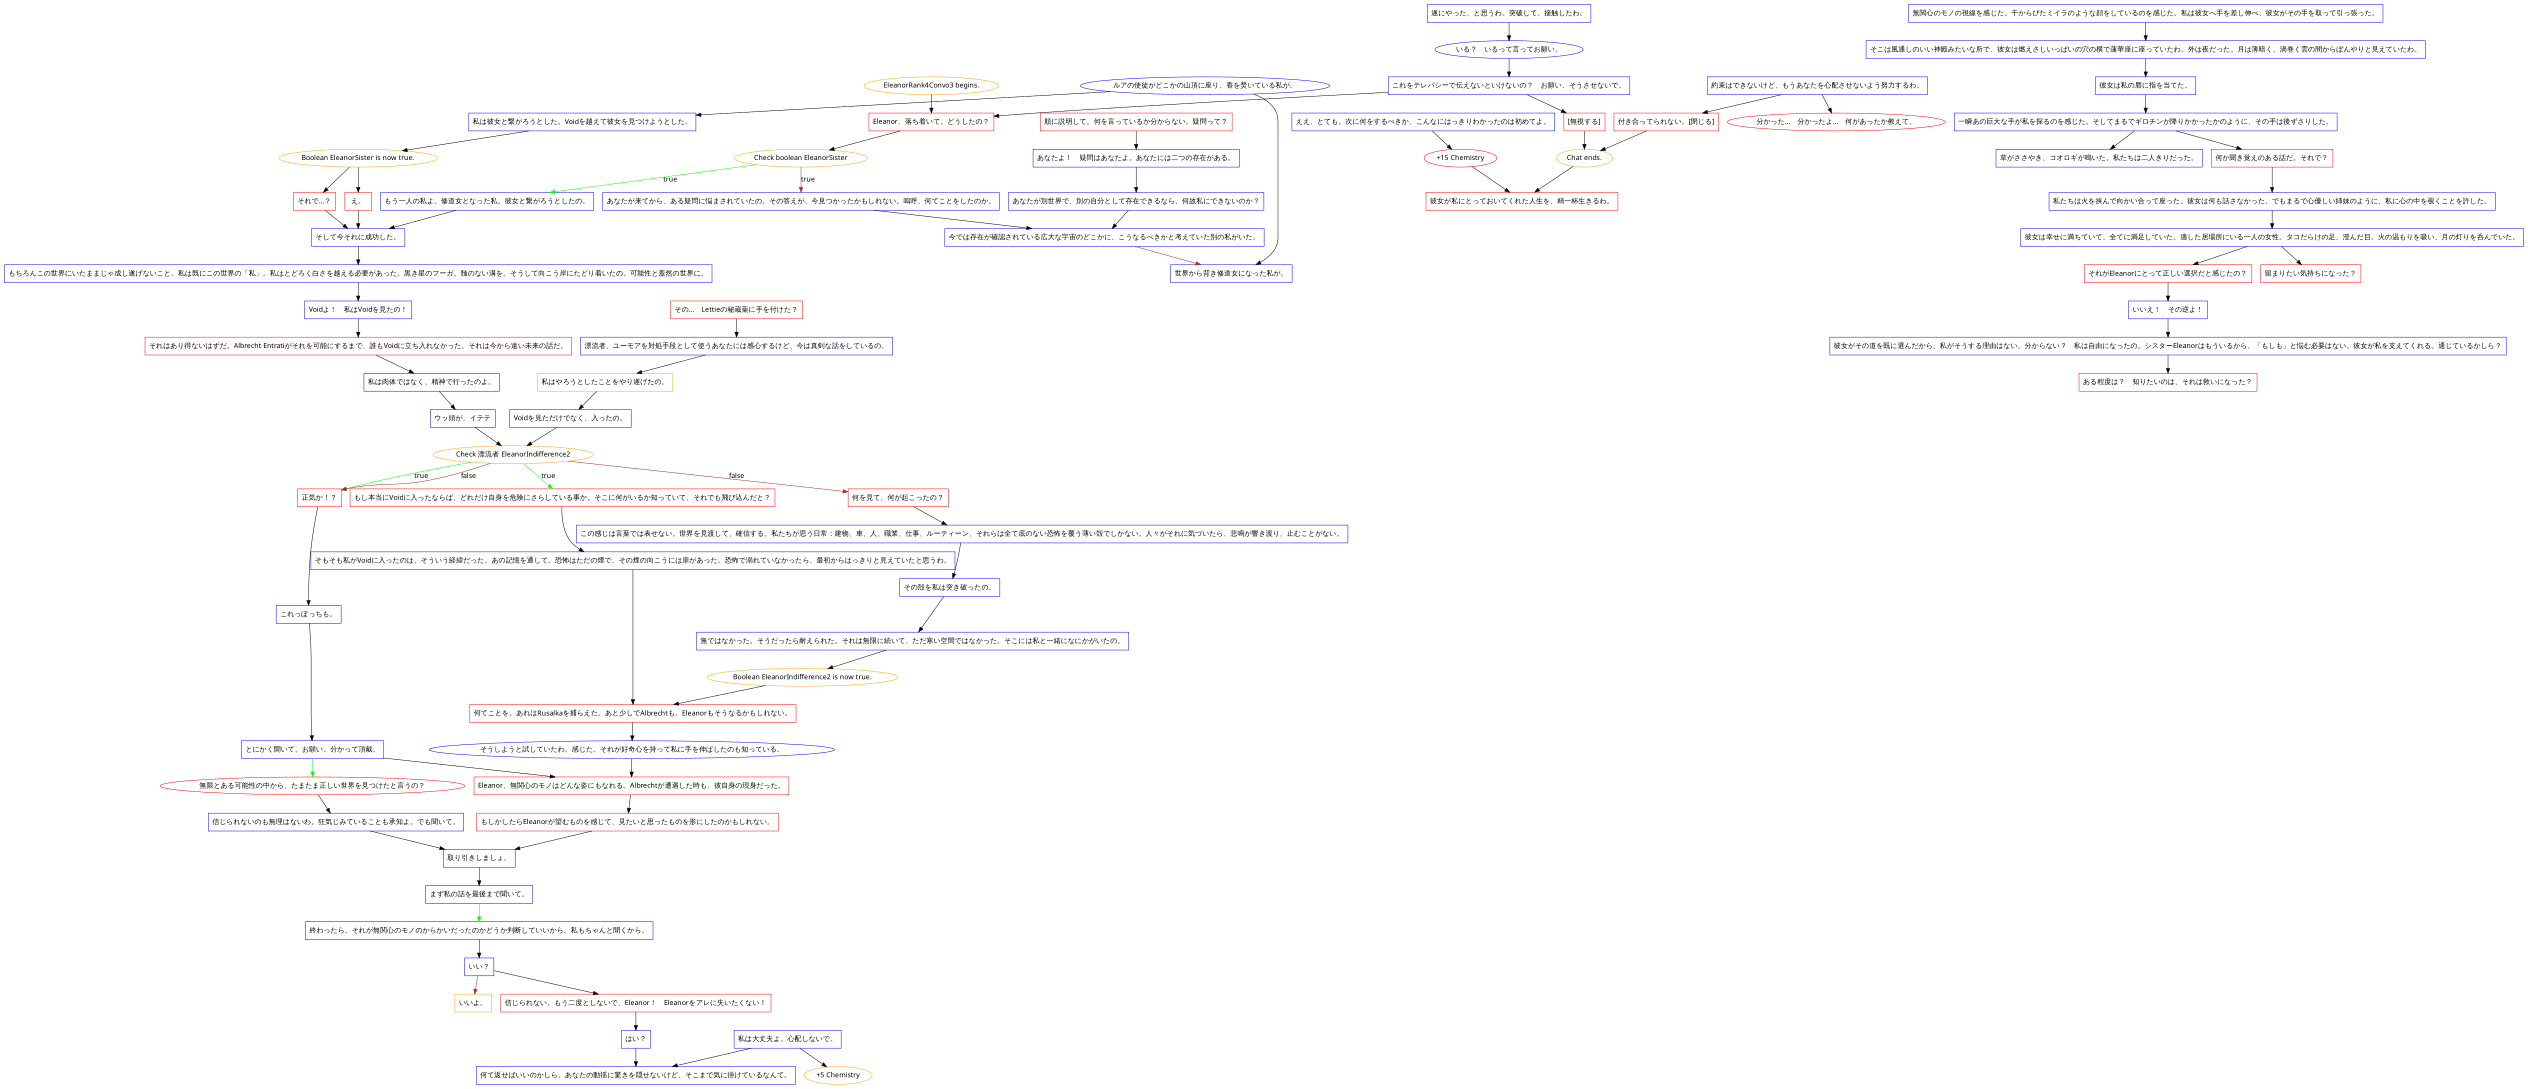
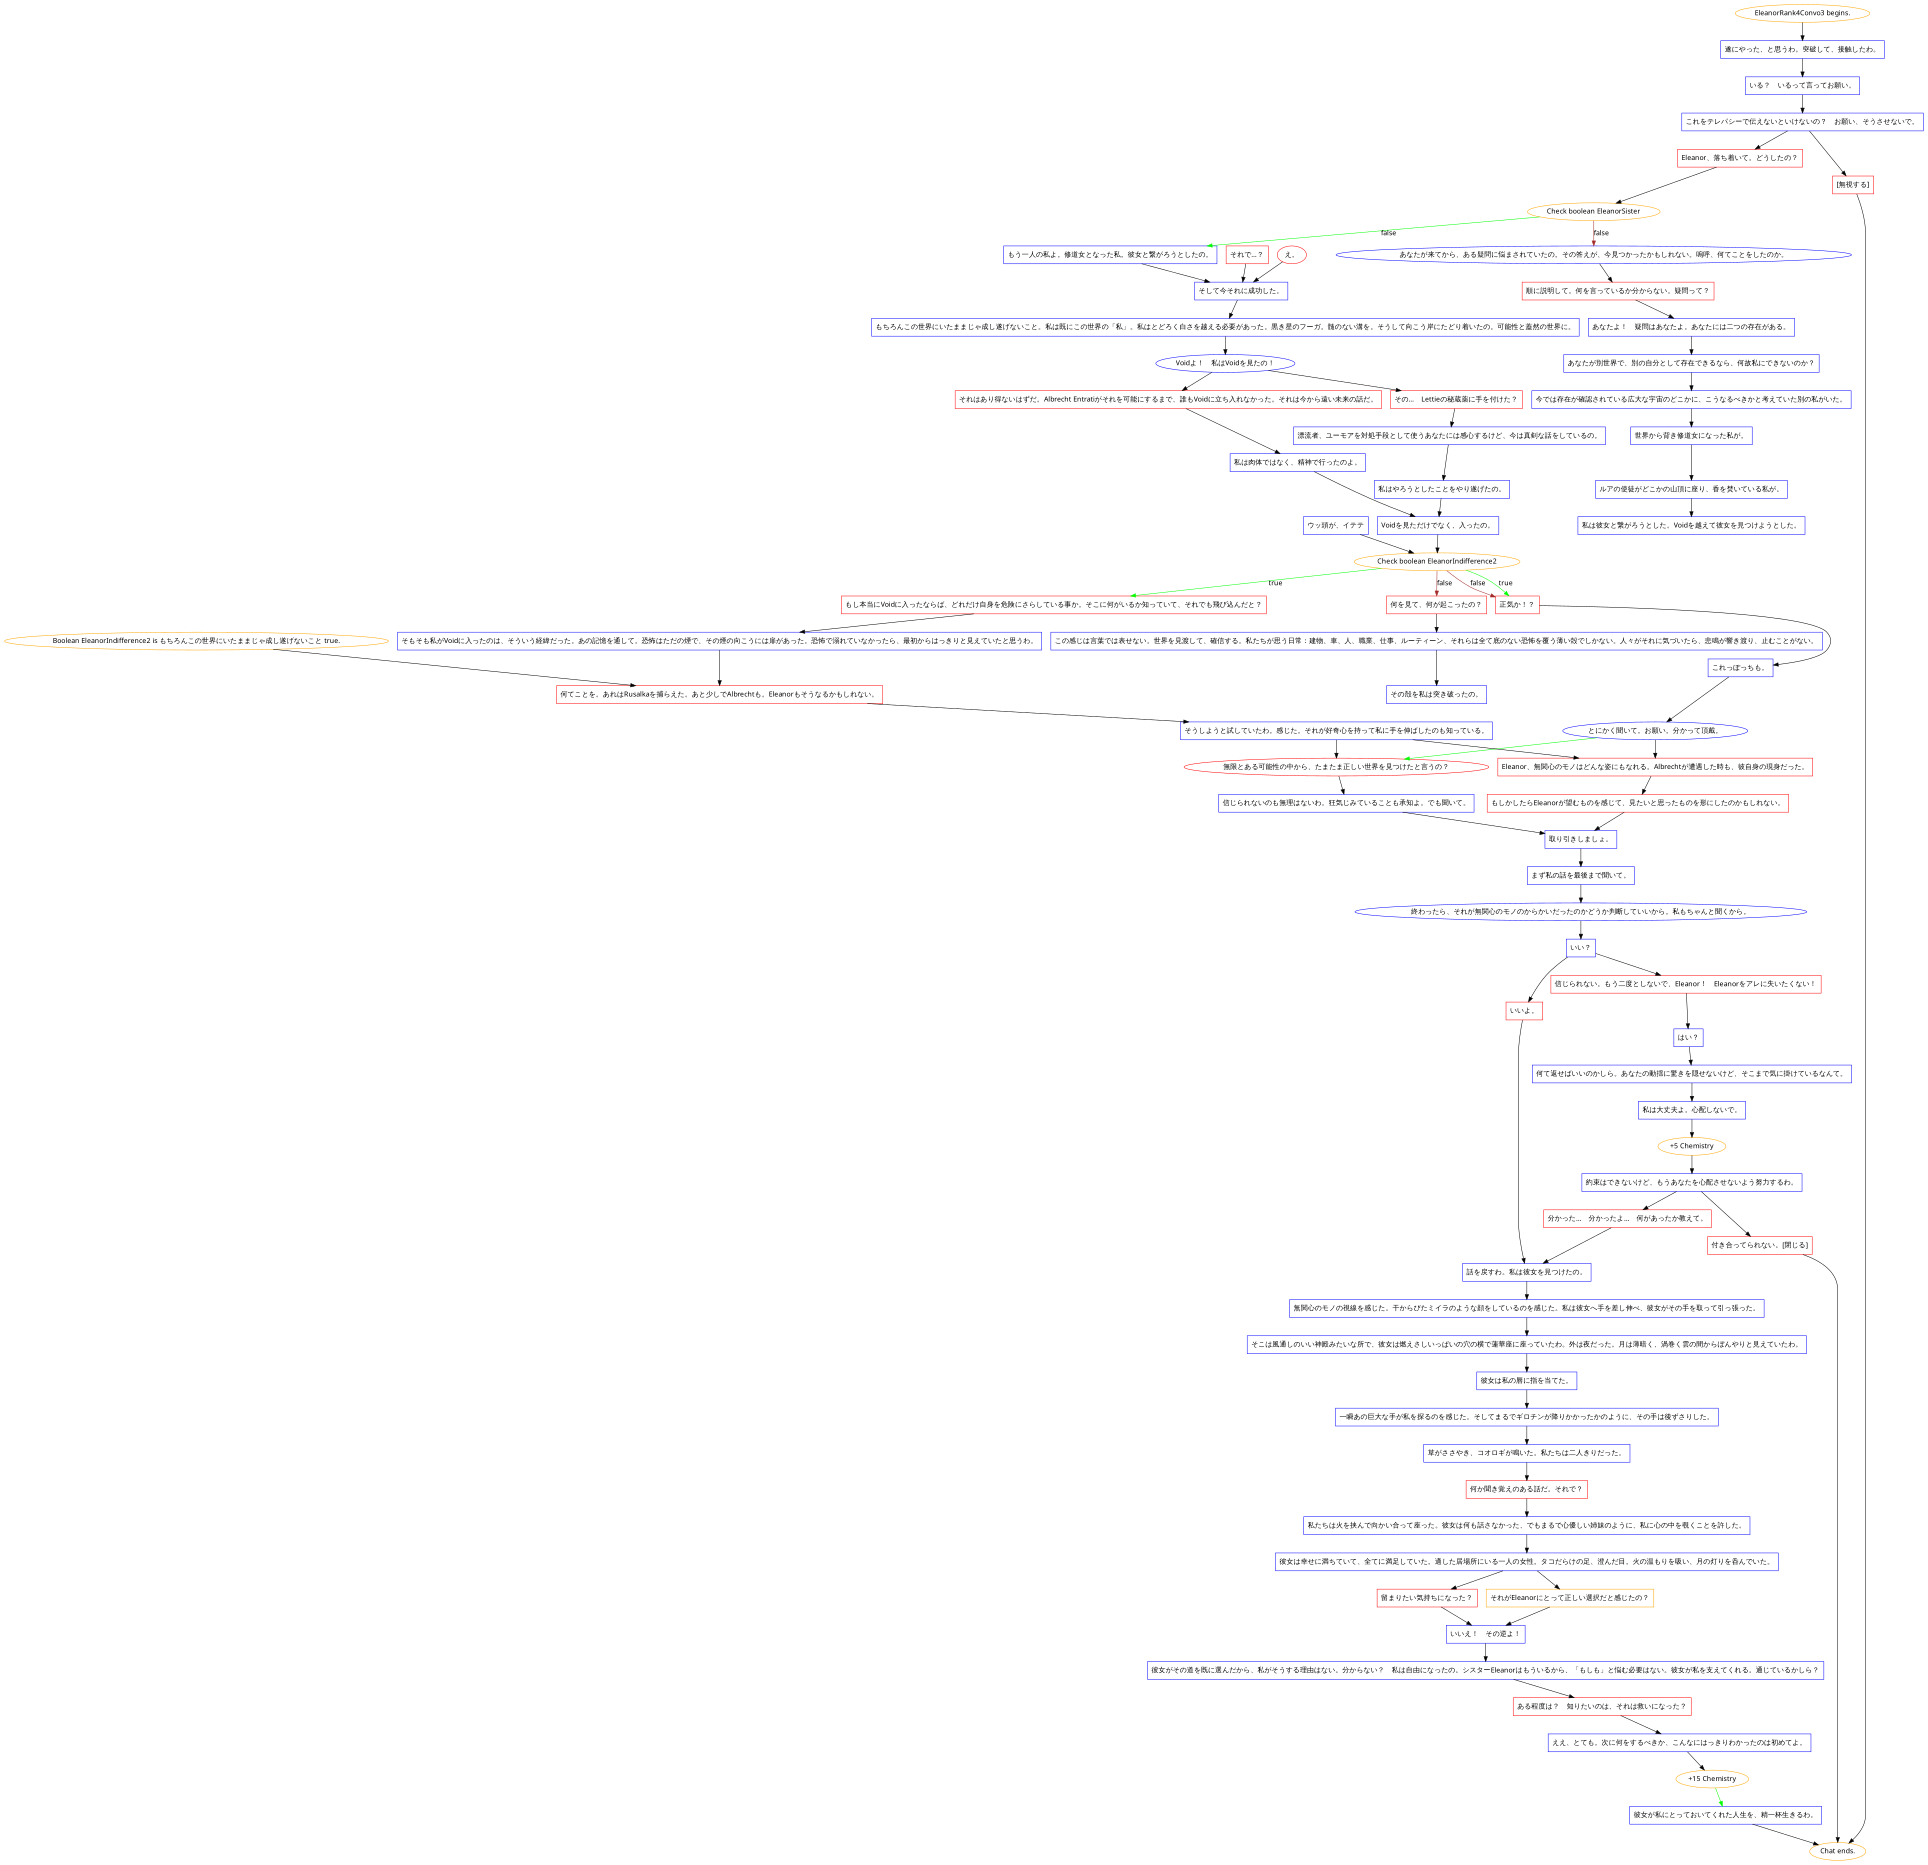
node "いる？　いるって言ってお願い。": shape ellipse -> box
node "ルアの使徒がどこかの山頂に座り、香を焚いている私が。": shape ellipse -> box
edge "EleanorRank4Convo3 begins." -> "Eleanor、落ち着いて。どうしたの？": now "EleanorRank4Convo3 begins." -> "遂にやった、と思うわ。突破して、接触したわ。"
node "分かった…　分かったよ…　何があったか教えて。": shape ellipse -> box
edge "一瞬あの巨大な手が私を探るのを感じた。そしてまるでギロチンが降りかかったかのように、その手は後ずさりした。" -> "何か聞き覚えのある話だ。それで？": now "草がささやき、コオロギが鳴いた。私たちは二人きりだった。" -> "何か聞き覚えのある話だ。それで？"
node "Boolean EleanorSister is now true.": removed
node "+15 Chemistry": color red -> orange
edge "ルアの使徒がどこかの山頂に座り、香を焚いている私が。" -> "世界から背き修道女になった私が。": reversed
edge "+15 Chemistry" -> "彼女が私にとっておいてくれた人生を、精一杯生きるわ。": color black -> green
edge "Chat ends." -> "彼女が私にとっておいてくれた人生を、精一杯生きるわ。": reversed
edge "Check boolean EleanorSister" -> "もう一人の私よ。修道女となった私。彼女と繋がろうとしたの。": label "true" -> "false"
edge "Check boolean EleanorSister" -> "あなたが来てから、ある疑問に悩まされていたの。その答えが、今見つかったかもしれない。嗚呼、何てことをしたのか。": label "true" -> "false"
node "え。": shape box -> ellipse
node "あなたが来てから、ある疑問に悩まされていたの。その答えが、今見つかったかもしれない。嗚呼、何てことをしたのか。": shape box -> ellipse
node "彼女が私にとっておいてくれた人生を、精一杯生きるわ。": color red -> blue
edge "あなたが来てから、ある疑問に悩まされていたの。その答えが、今見つかったかもしれない。嗚呼、何てことをしたのか。" -> "今では存在が確認されている広大な宇宙のどこかに、こうなるべきかと考えていた別の私がいた。": now "あなたが来てから、ある疑問に悩まされていたの。その答えが、今見つかったかもしれない。嗚呼、何てことをしたのか。" -> "順に説明して。何を言っているか分からない。疑問って？"
edge "今では存在が確認されている広大な宇宙のどこかに、こうなるべきかと考えていた別の私がいた。" -> "世界から背き修道女になった私が。": color brown -> black
node "それがEleanorにとって正しい選択だと感じたの？": color red -> orange
node "Voidよ！　私はVoidを見たの！": shape box -> ellipse
edge "Voidよ！　私はVoidを見たの！" -> "その…　Lettieの秘蔵薬に手を付けた？": added
node "私はやろうとしたことをやり遂げたの。": color orange -> blue
edge "私は肉体ではなく、精神で行ったのよ。" -> "ウッ頭が、イテテ": now "私は肉体ではなく、精神で行ったのよ。" -> "Voidを見ただけでなく、入ったの。"
node "Check 漂流者 EleanorIndifference2": label "Check 漂流者 EleanorIndifference2" -> "Check boolean EleanorIndifference2"
node "無ではなかった。そうだったら耐えられた。それは無限に続いて、ただ寒い空間ではなかった。そこには私と一緒になにかがいたの。": removed
node "Boolean EleanorIndifference2 is now true.": label "Boolean EleanorIndifference2 is now true." -> "Boolean EleanorIndifference2 is もちろんこの世界にいたままじゃ成し遂げないこと true."
edge "そうしようと試していたわ。感じた。それが好奇心を持って私に手を伸ばしたのも知っている。" -> "無限とある可能性の中から、たまたま正しい世界を見つけたと言うの？": added
node "とにかく聞いて。お願い。分かって頂戴。": shape box -> ellipse
node "そうしようと試していたわ。感じた。それが好奇心を持って私に手を伸ばしたのも知っている。": shape ellipse -> box
edge "まず私の話を最後まで聞いて。" -> "終わったら、それが無関心のモノのからかいだったのかどうか判断していいから。私もちゃんと聞くから。": color green -> black
node "終わったら、それが無関心のモノのからかいだったのかどうか判断していいから。私もちゃんと聞くから。": shape box -> ellipse
edge "いい？" -> "いいよ。": color brown -> black
node "いいよ。": color orange -> red
edge "私は大丈夫よ。心配しないで。" -> "何て返せばいいのかしら。あなたの動揺に驚きを隠せないけど、そこまで気に掛けているなんて。": reversed
edge "+5 Chemistry" -> "約束はできないけど、もうあなたを心配させないよう努力するわ。": added
node "話を戻すわ。私は彼女を見つけたの。": added
edge "留まりたい気持ちになった？" -> "いいえ！　その逆よ！": added
edge "ある程度は？　知りたいのは、それは救いになった？" -> "ええ、とても。次に何をするべきか、こんなにはっきりわかったのは初めてよ。": added
